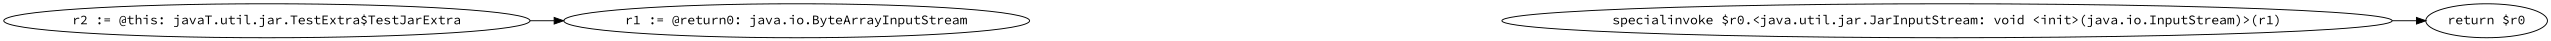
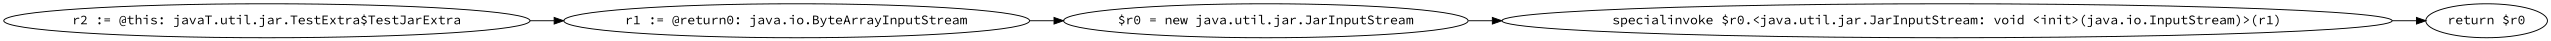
node "$r0 = new java.util.jar.JarInputStream": added
